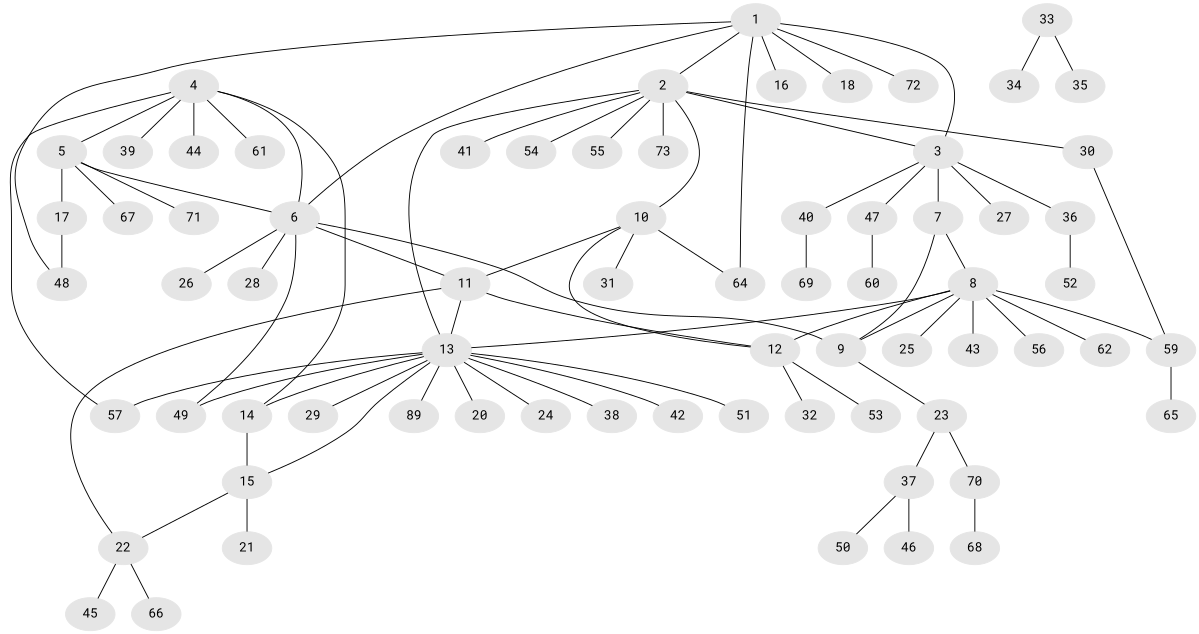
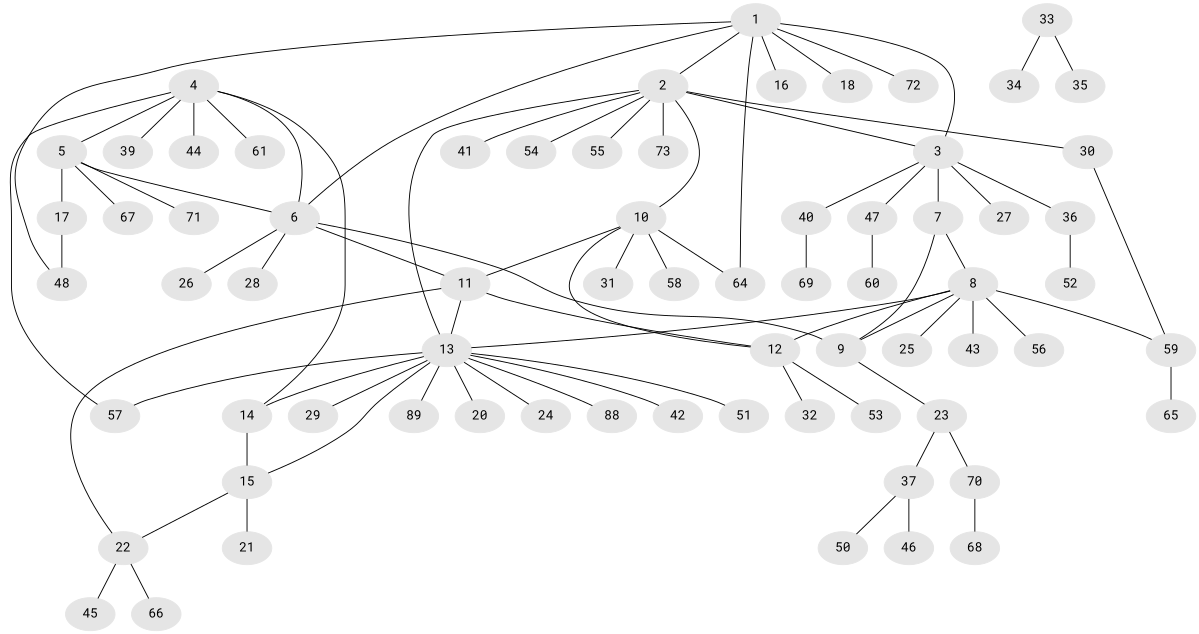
node "58": added
node "62": removed
node "49": removed
node "38": label "38" -> "88"
